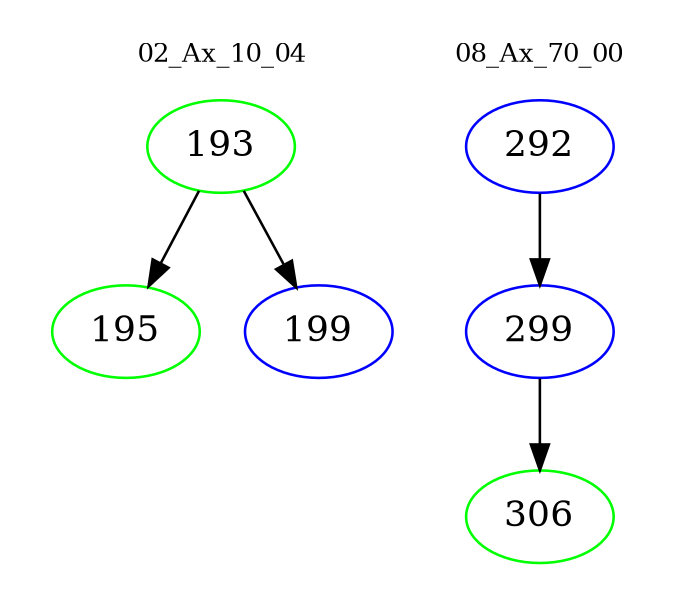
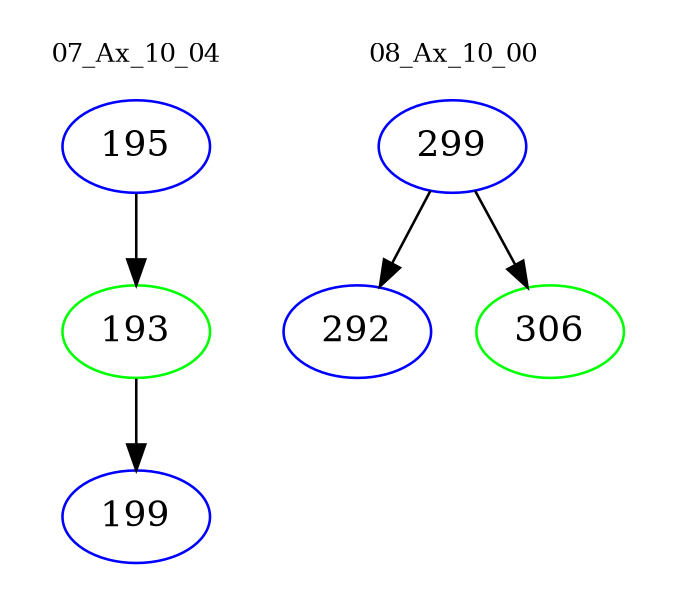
cluster "02_Ax_10_04": label "02_Ax_10_04" -> "07_Ax_10_04"
cluster "08_Ax_70_00": label "08_Ax_70_00" -> "08_Ax_10_00"
edge "292" -> "299": reversed
edge "193" -> "195": reversed
node "195": color green -> blue
